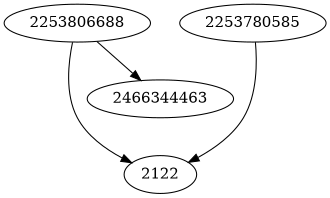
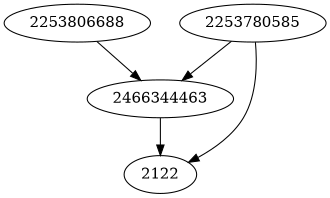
edge "2253780585" -> "2466344463": added
edge "2253806688" -> "2122": now "2466344463" -> "2122"
